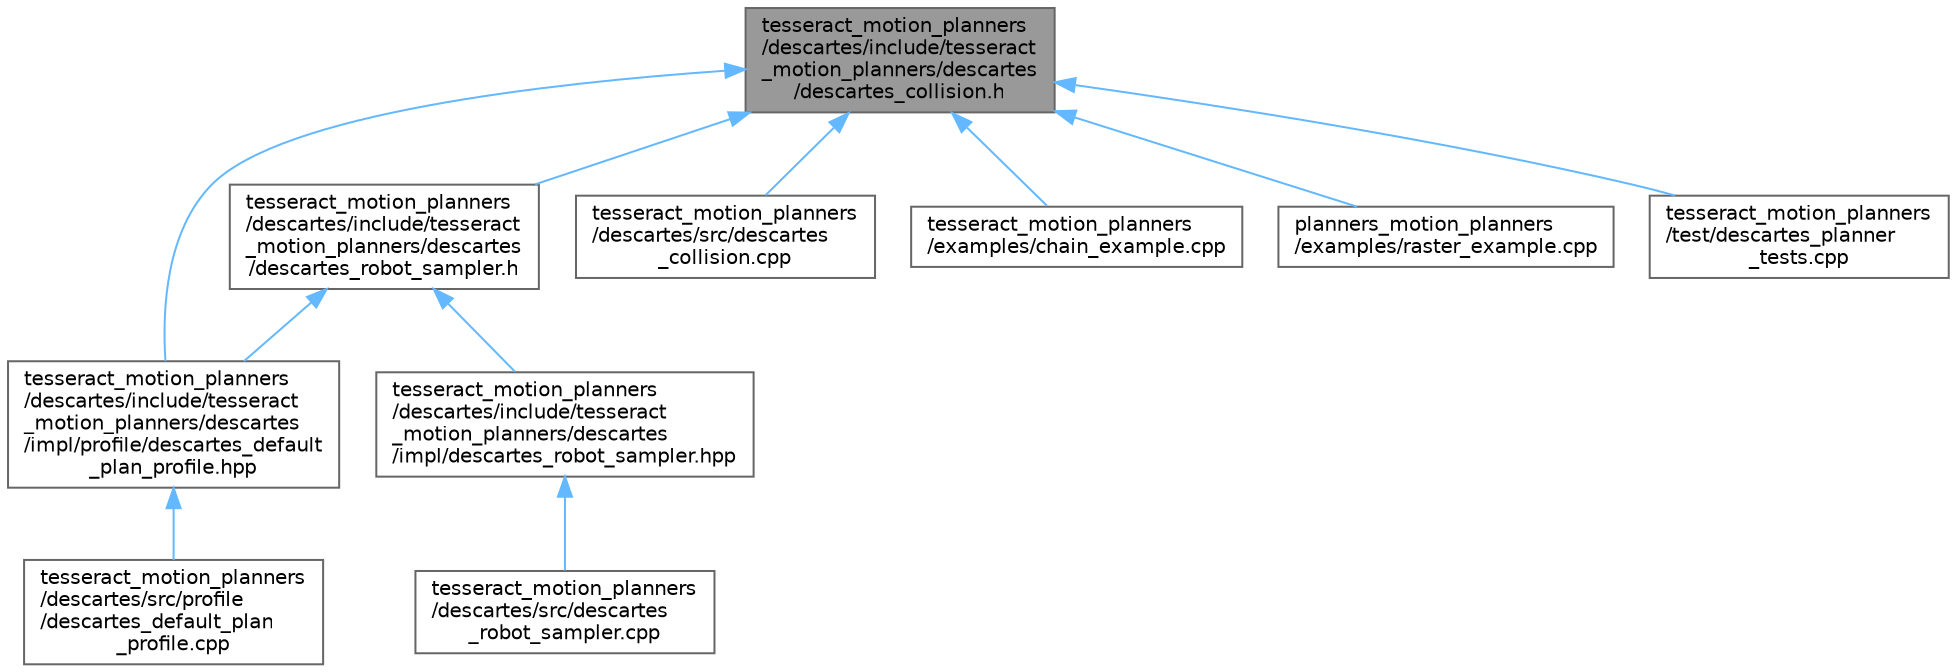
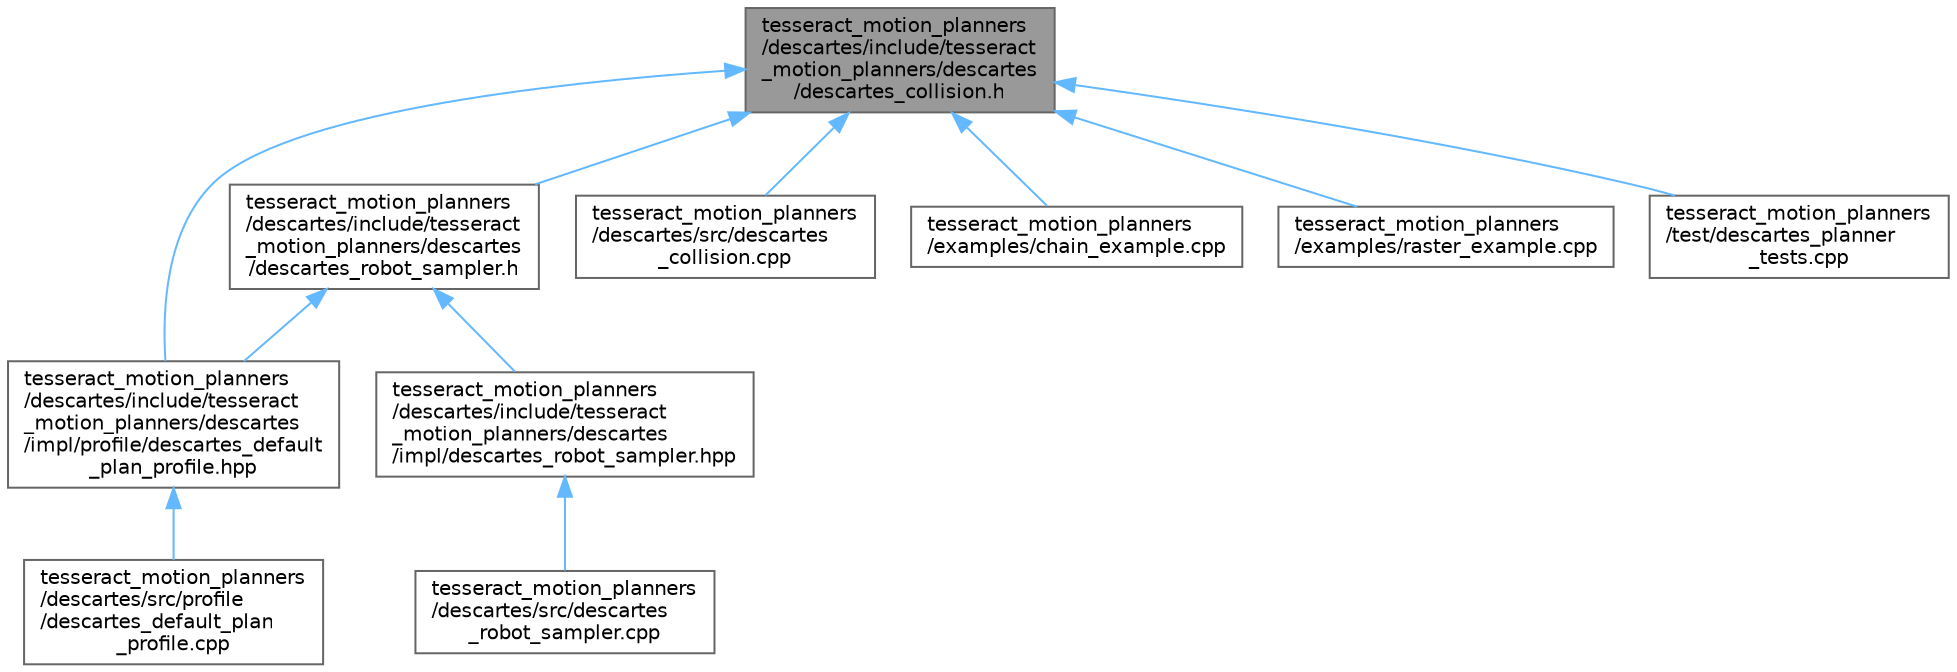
node "planners_motion_planners /examples/raster_example.cpp": label "planners_motion_planners /examples/raster_example.cpp" -> "tesseract_motion_planners /examples/raster_example.cpp"
